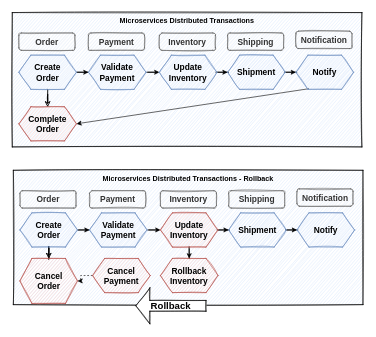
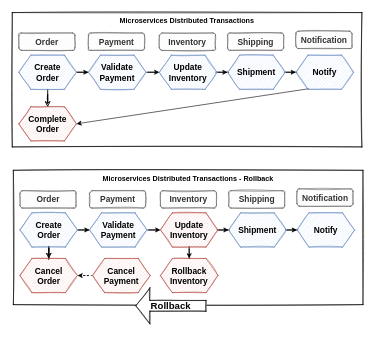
node "Microservices Distributed Transactions": fillcolor #dae8fc -> #ffffff
node "Microservices Distributed Transactions - Rollback": fillcolor #dae8fc -> #ffffff
node "Cancel Order": size 58x45 -> 58x34
